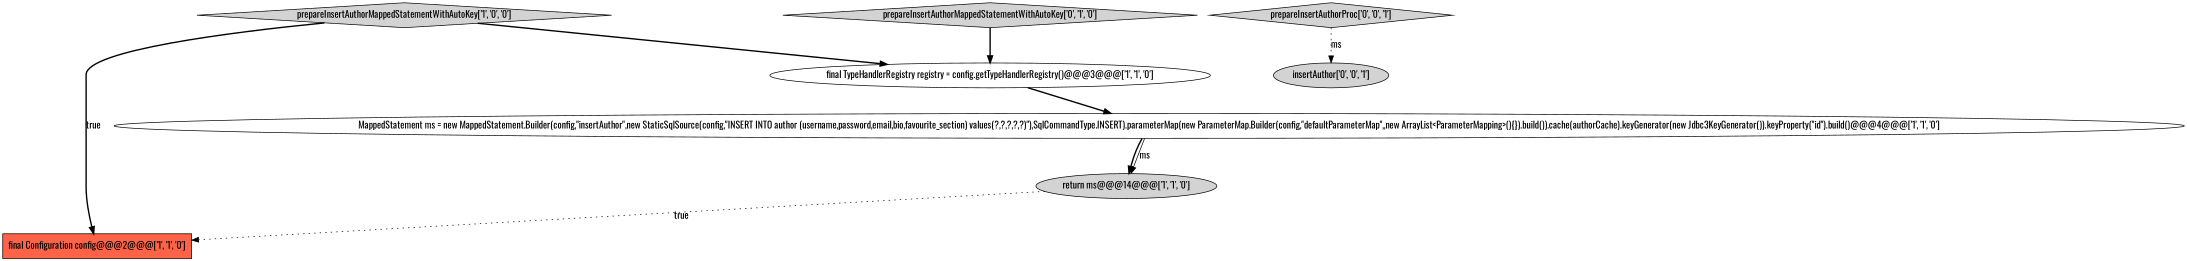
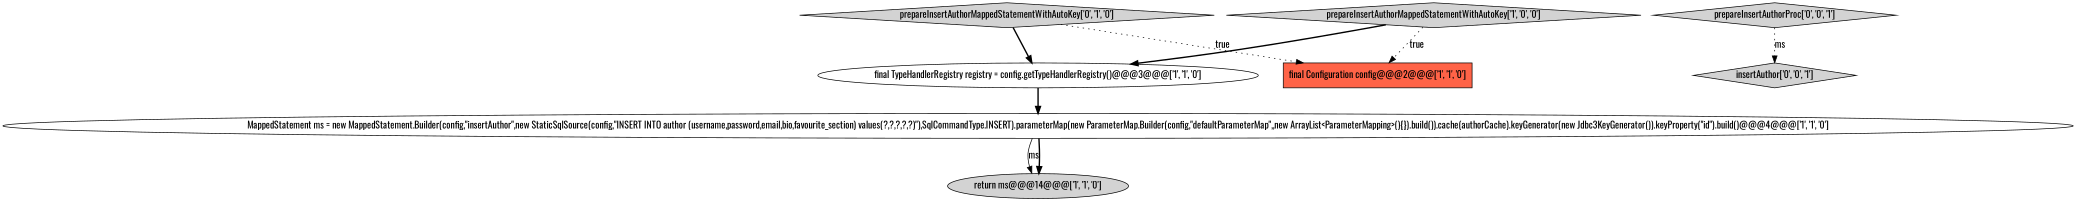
edge "prepareInsertAuthorMappedStatementWithAutoKey['1', '0', '0']" -> "final Configuration config@@@2@@@['1', '1', '0']": style bold -> dotted
node "insertAuthor['0', '0', '1']": shape ellipse -> diamond
edge "return ms@@@14@@@['1', '1', '0']" -> "final Configuration config@@@2@@@['1', '1', '0']": now "prepareInsertAuthorMappedStatementWithAutoKey['0', '1', '0']" -> "final Configuration config@@@2@@@['1', '1', '0']"
